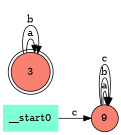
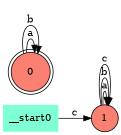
node "3": label "3" -> "0"
node "9": label "9" -> "1"
